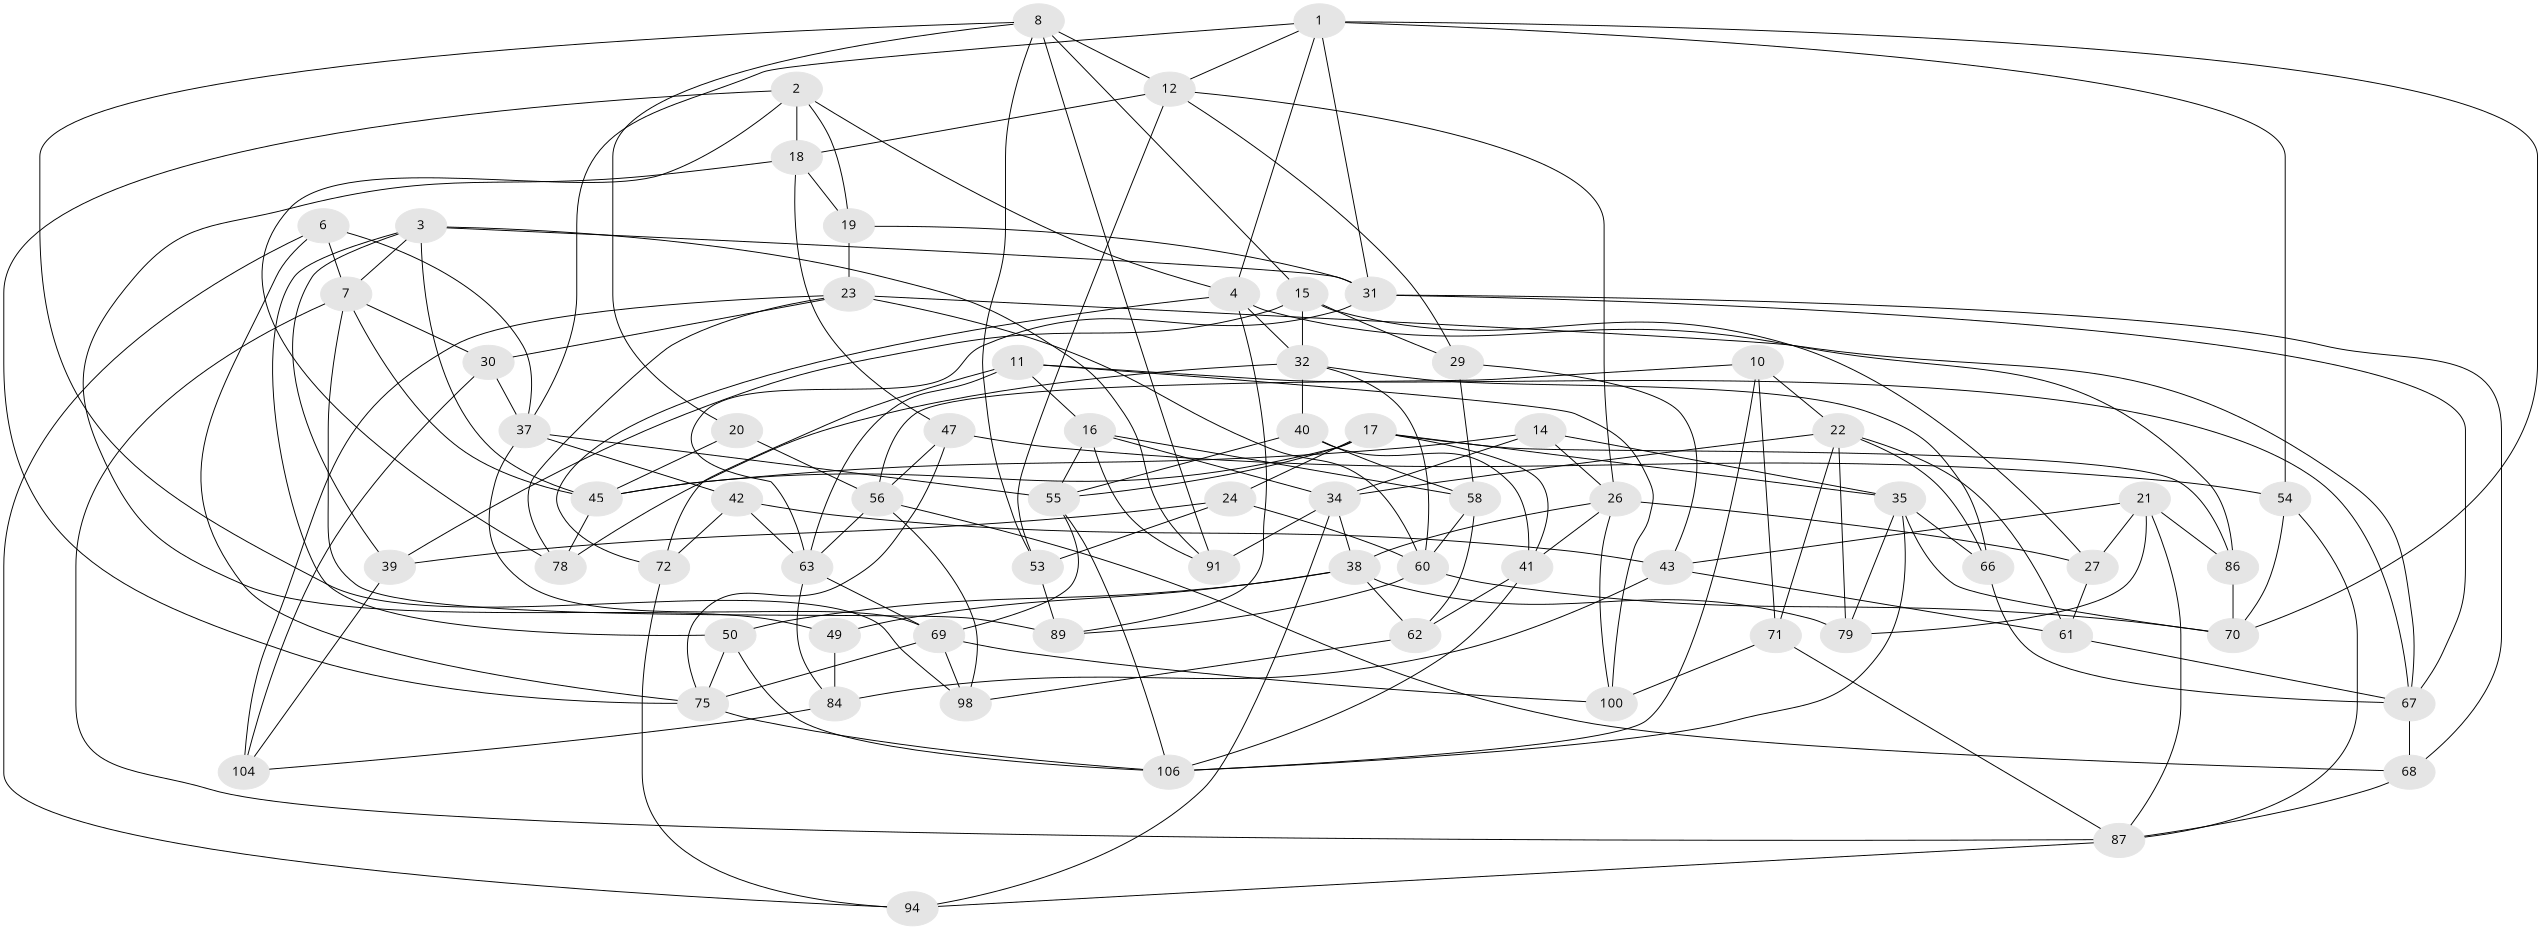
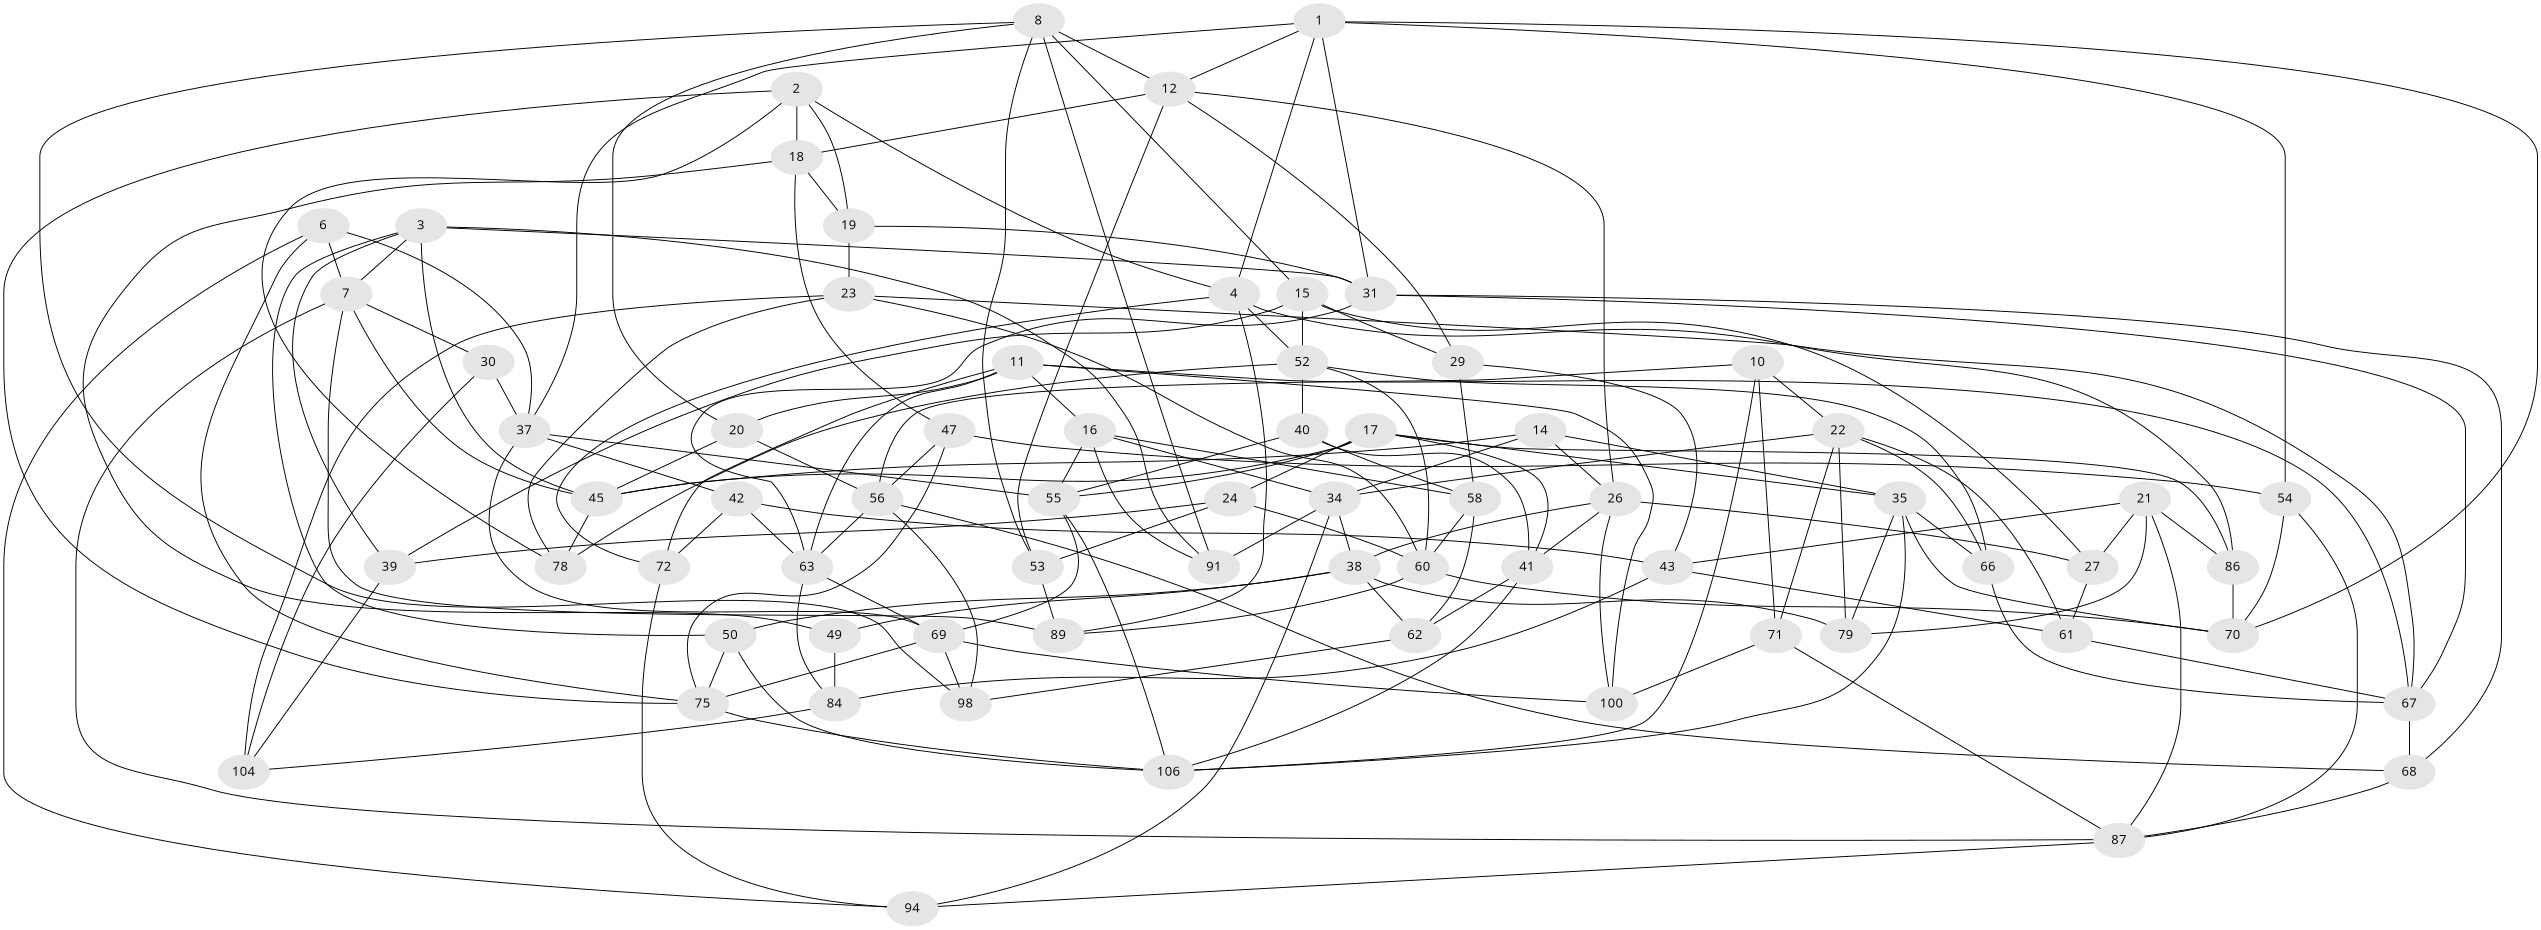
edge "23" -- "30": removed
node "32": label "32" -> "52"
edge "11" -- "20": added
